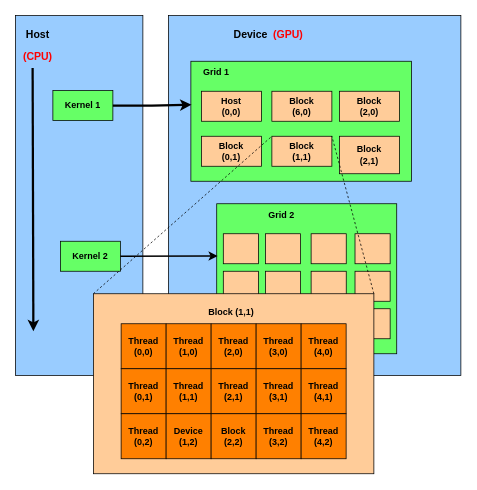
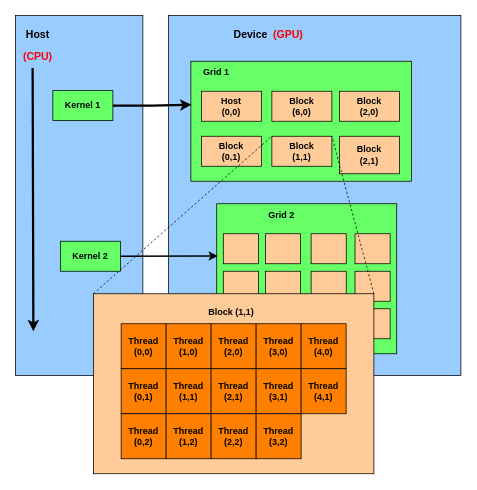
node "Device (1,2)": label "Device (1,2)" -> "Thread (1,2)"
node "Block (2,2)": label "Block (2,2)" -> "Thread (2,2)"
node "Thread (4,2)": removed
